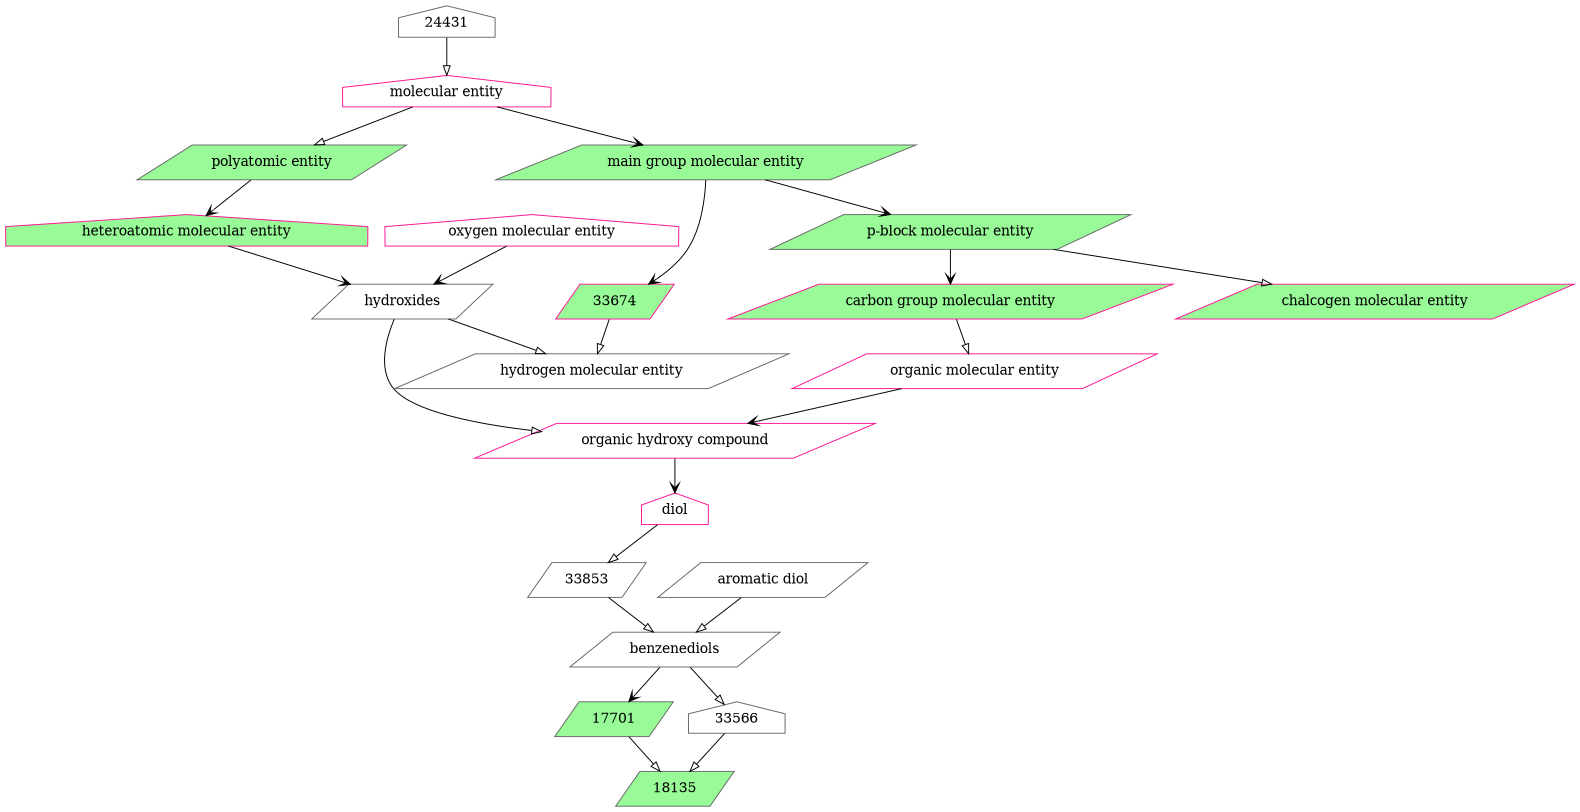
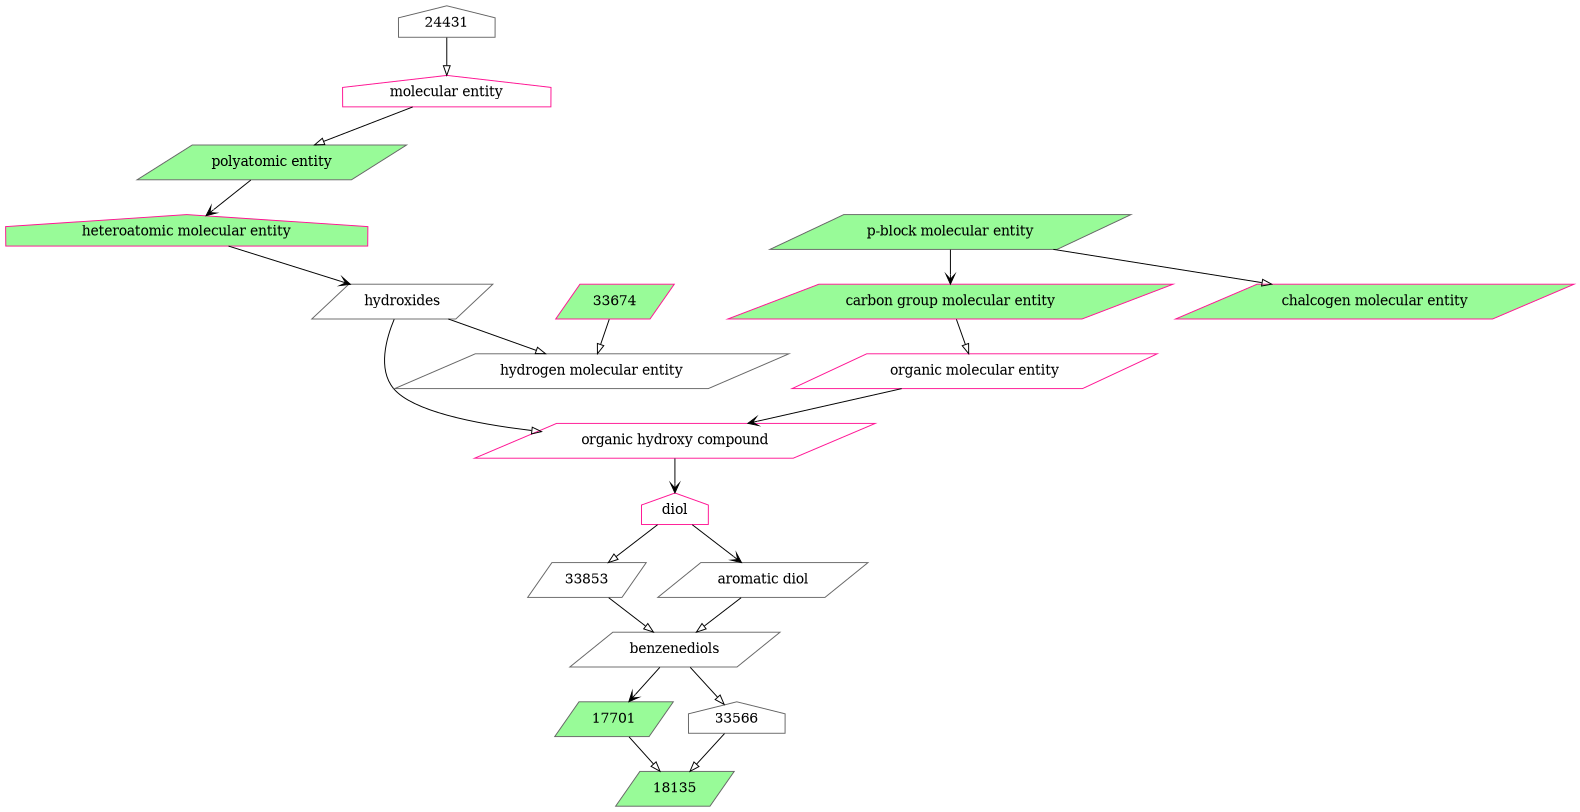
node "main group molecular entity": removed
node "oxygen molecular entity": removed
edge "diol" -> "aromatic diol": added
